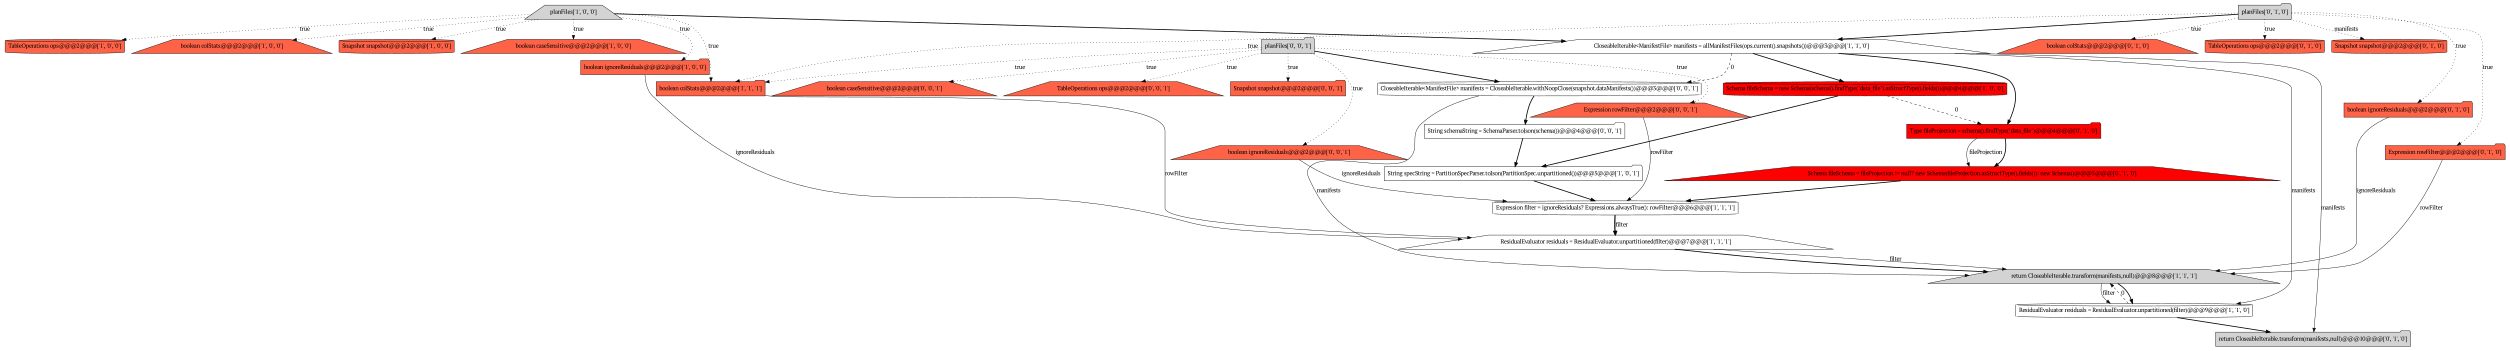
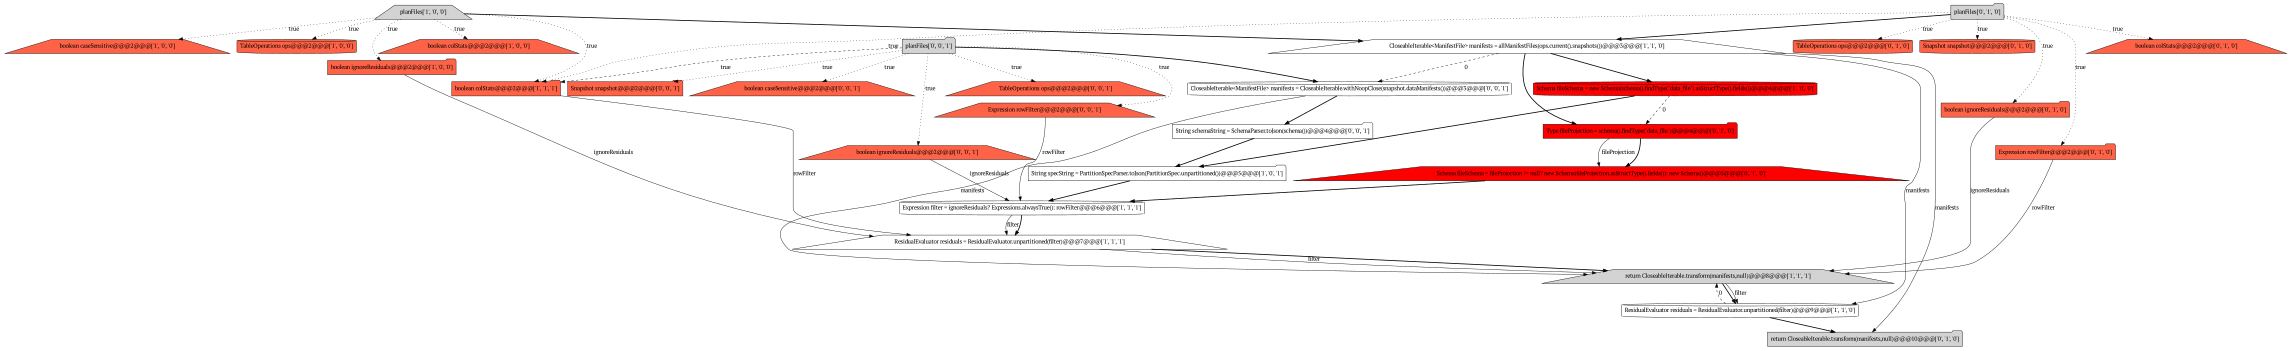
edge "planFiles['0', '1', '0']" -> "Snapshot snapshot@@@2@@@['0', '1', '0']": label "manifests" -> "true"
node "Snapshot snapshot@@@2@@@['1', '0', '0']": removed
edge "planFiles['0', '0', '1']" -> "boolean colStats@@@2@@@['1', '1', '1']": style dotted -> dashed
